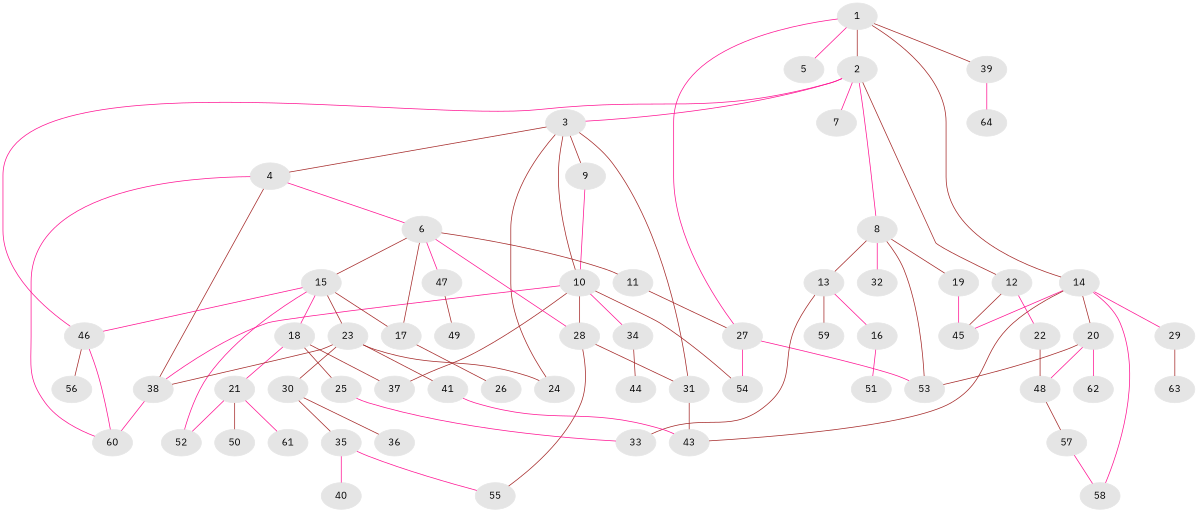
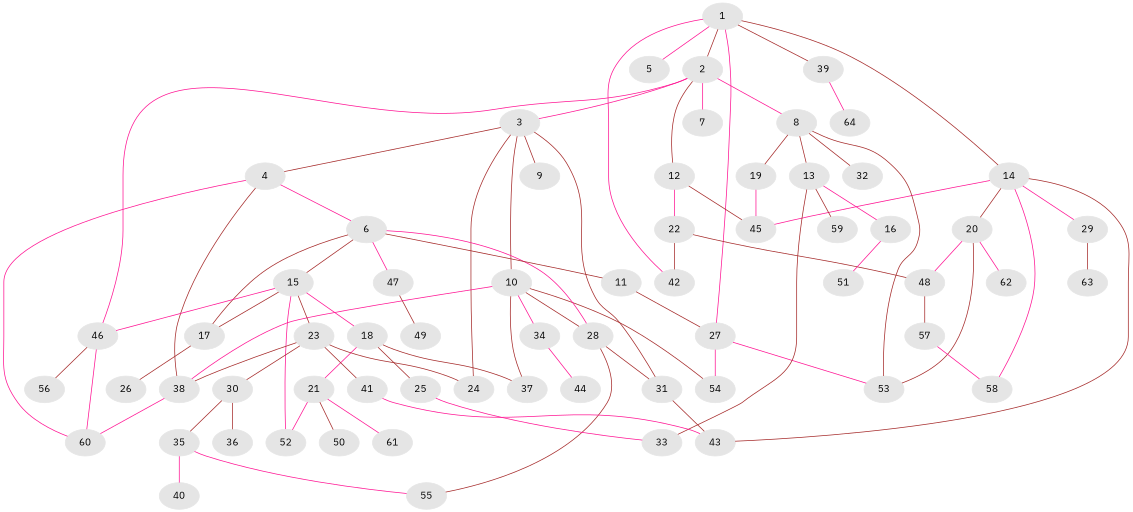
edge "9" -- "10": removed
edge "8" -- "32": color deeppink -> brown
node "42": added
edge "34" -- "44": color brown -> deeppink
